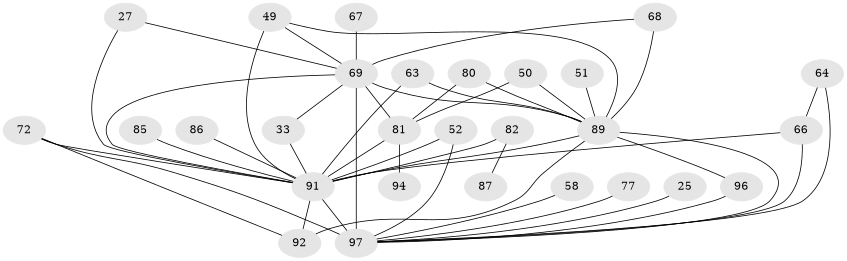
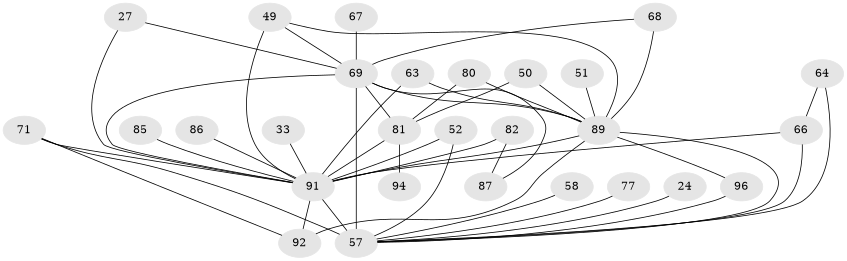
edge "69" -- "33": now "69" -- "87"
node "72": label "72" -> "71"
node "25": label "25" -> "24"
node "97": label "97" -> "57"
